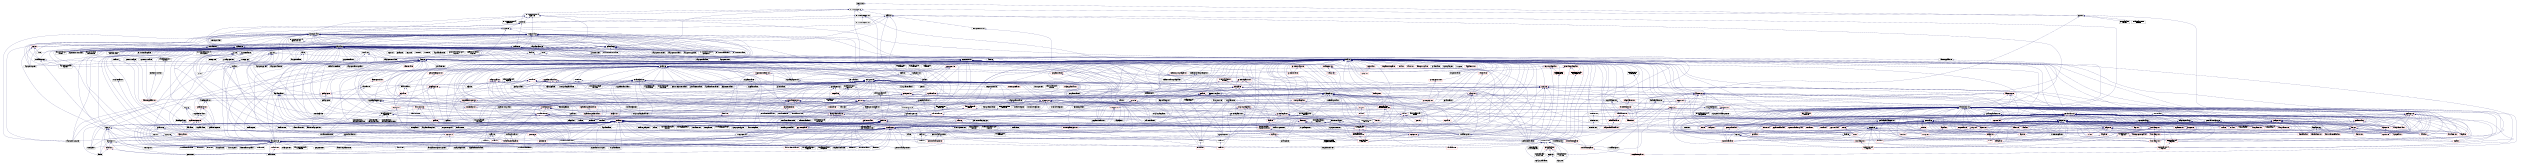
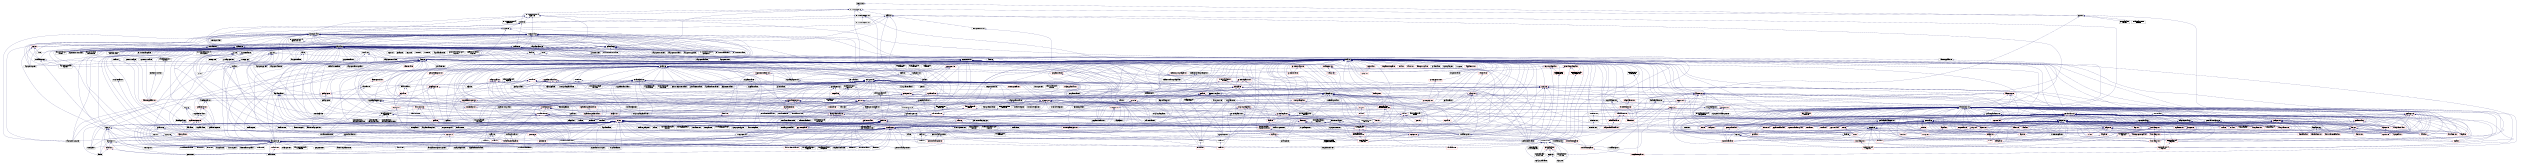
node "hosted.hpp": label "hosted.hpp" -> "hpx.hpp"
node "zerocopy_empty.cpp": label "zerocopy_empty.cpp" -> "zerocopy_rdma.cpp"
